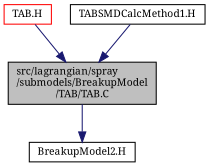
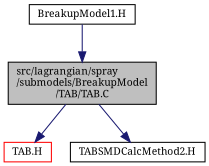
node "TABSMDCalcMethod1.H": label "TABSMDCalcMethod1.H" -> "BreakupModel1.H"
edge "TAB.H" -> "src/lagrangian/spray /submodels/BreakupModel /TAB/TAB.C": reversed
node "BreakupModel2.H": label "BreakupModel2.H" -> "TABSMDCalcMethod2.H"
